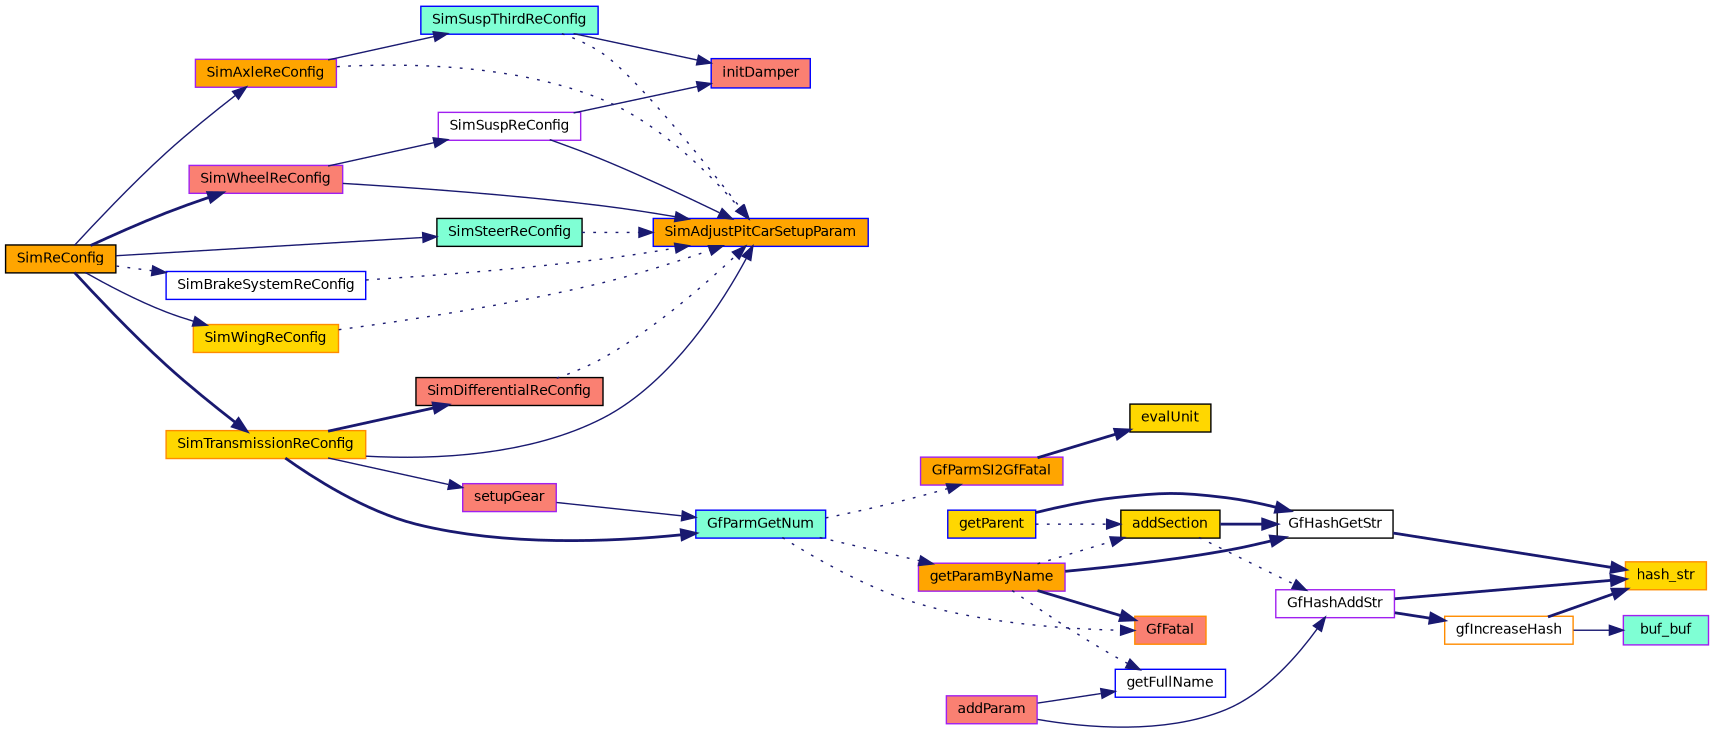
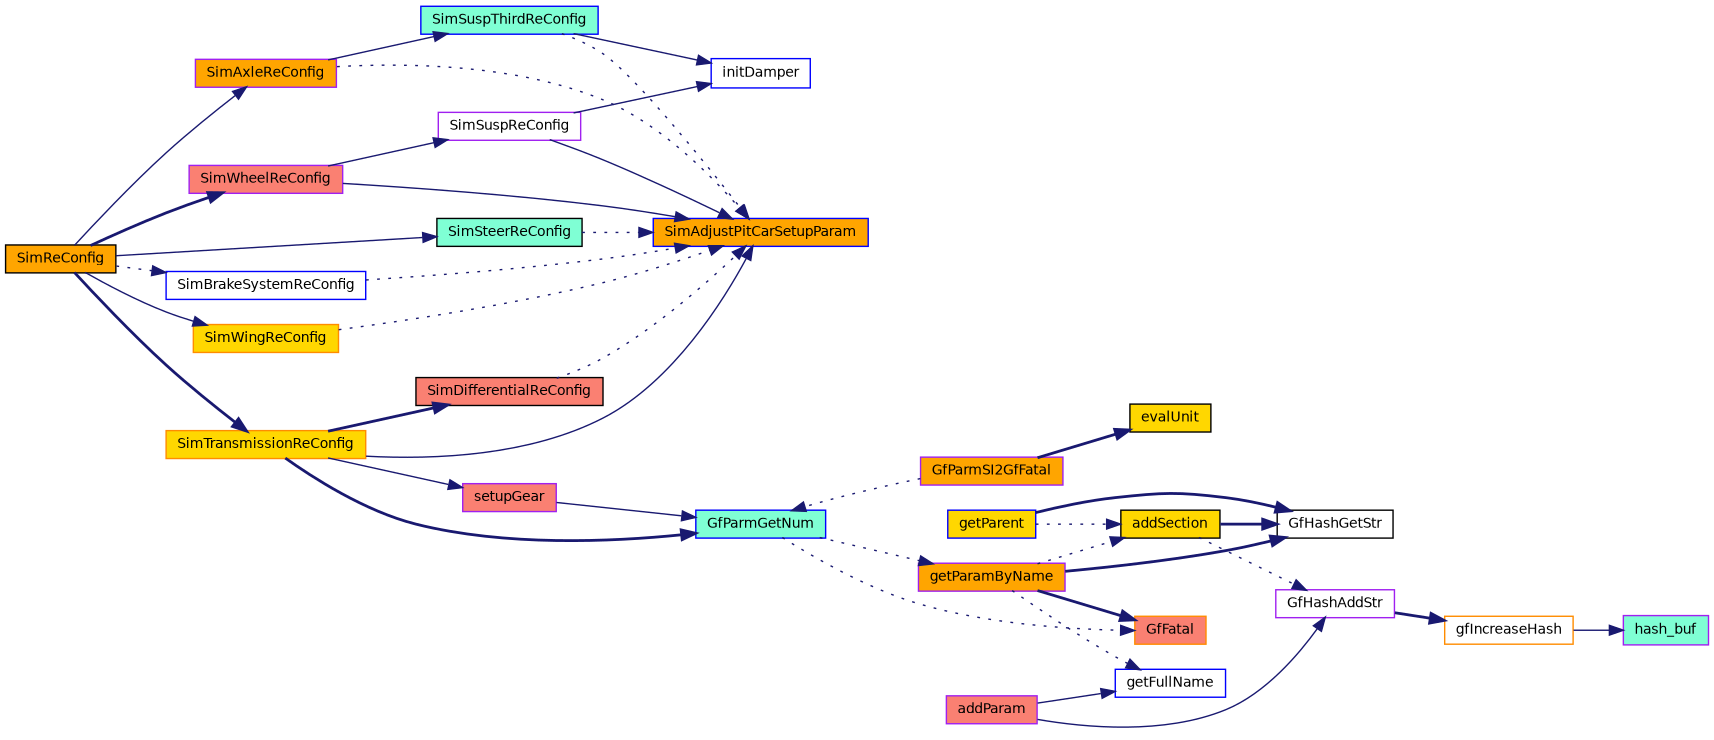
node "initDamper": fillcolor salmon -> white
edge "GfParmGetNum" -> "GfParmSI2GfFatal": reversed
node "hash_str": removed
node "buf_buf": label "buf_buf" -> "hash_buf"
